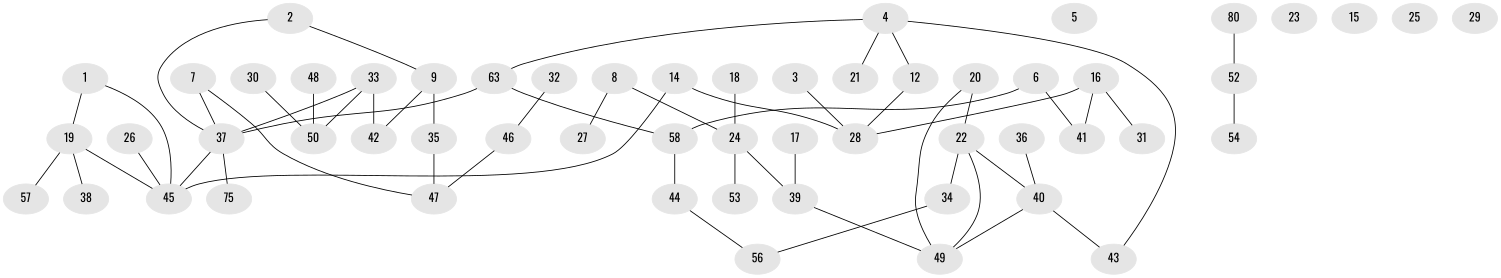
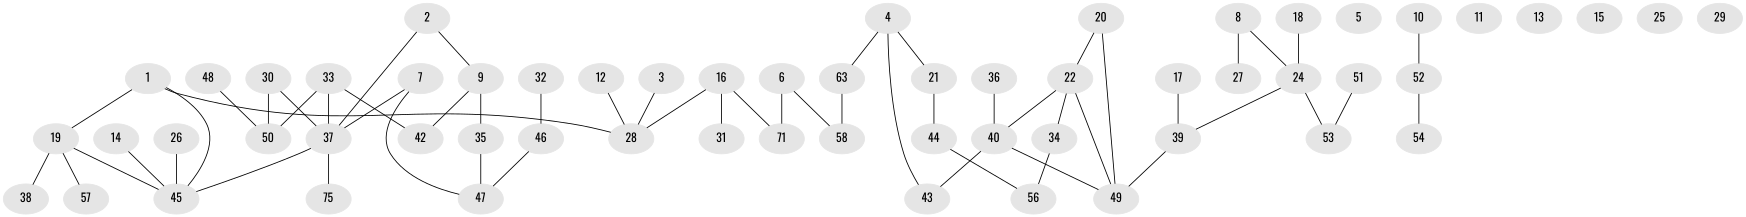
node "80": label "80" -> "10"
node "23": label "23" -> "13"
node "11": added
edge "4" -- "12": removed
node "51": added
edge "14" -- "28": now "1" -- "28"
edge "63" -- "37": now "30" -- "37"
node "41": label "41" -> "71"
edge "58" -- "44": now "21" -- "44"
